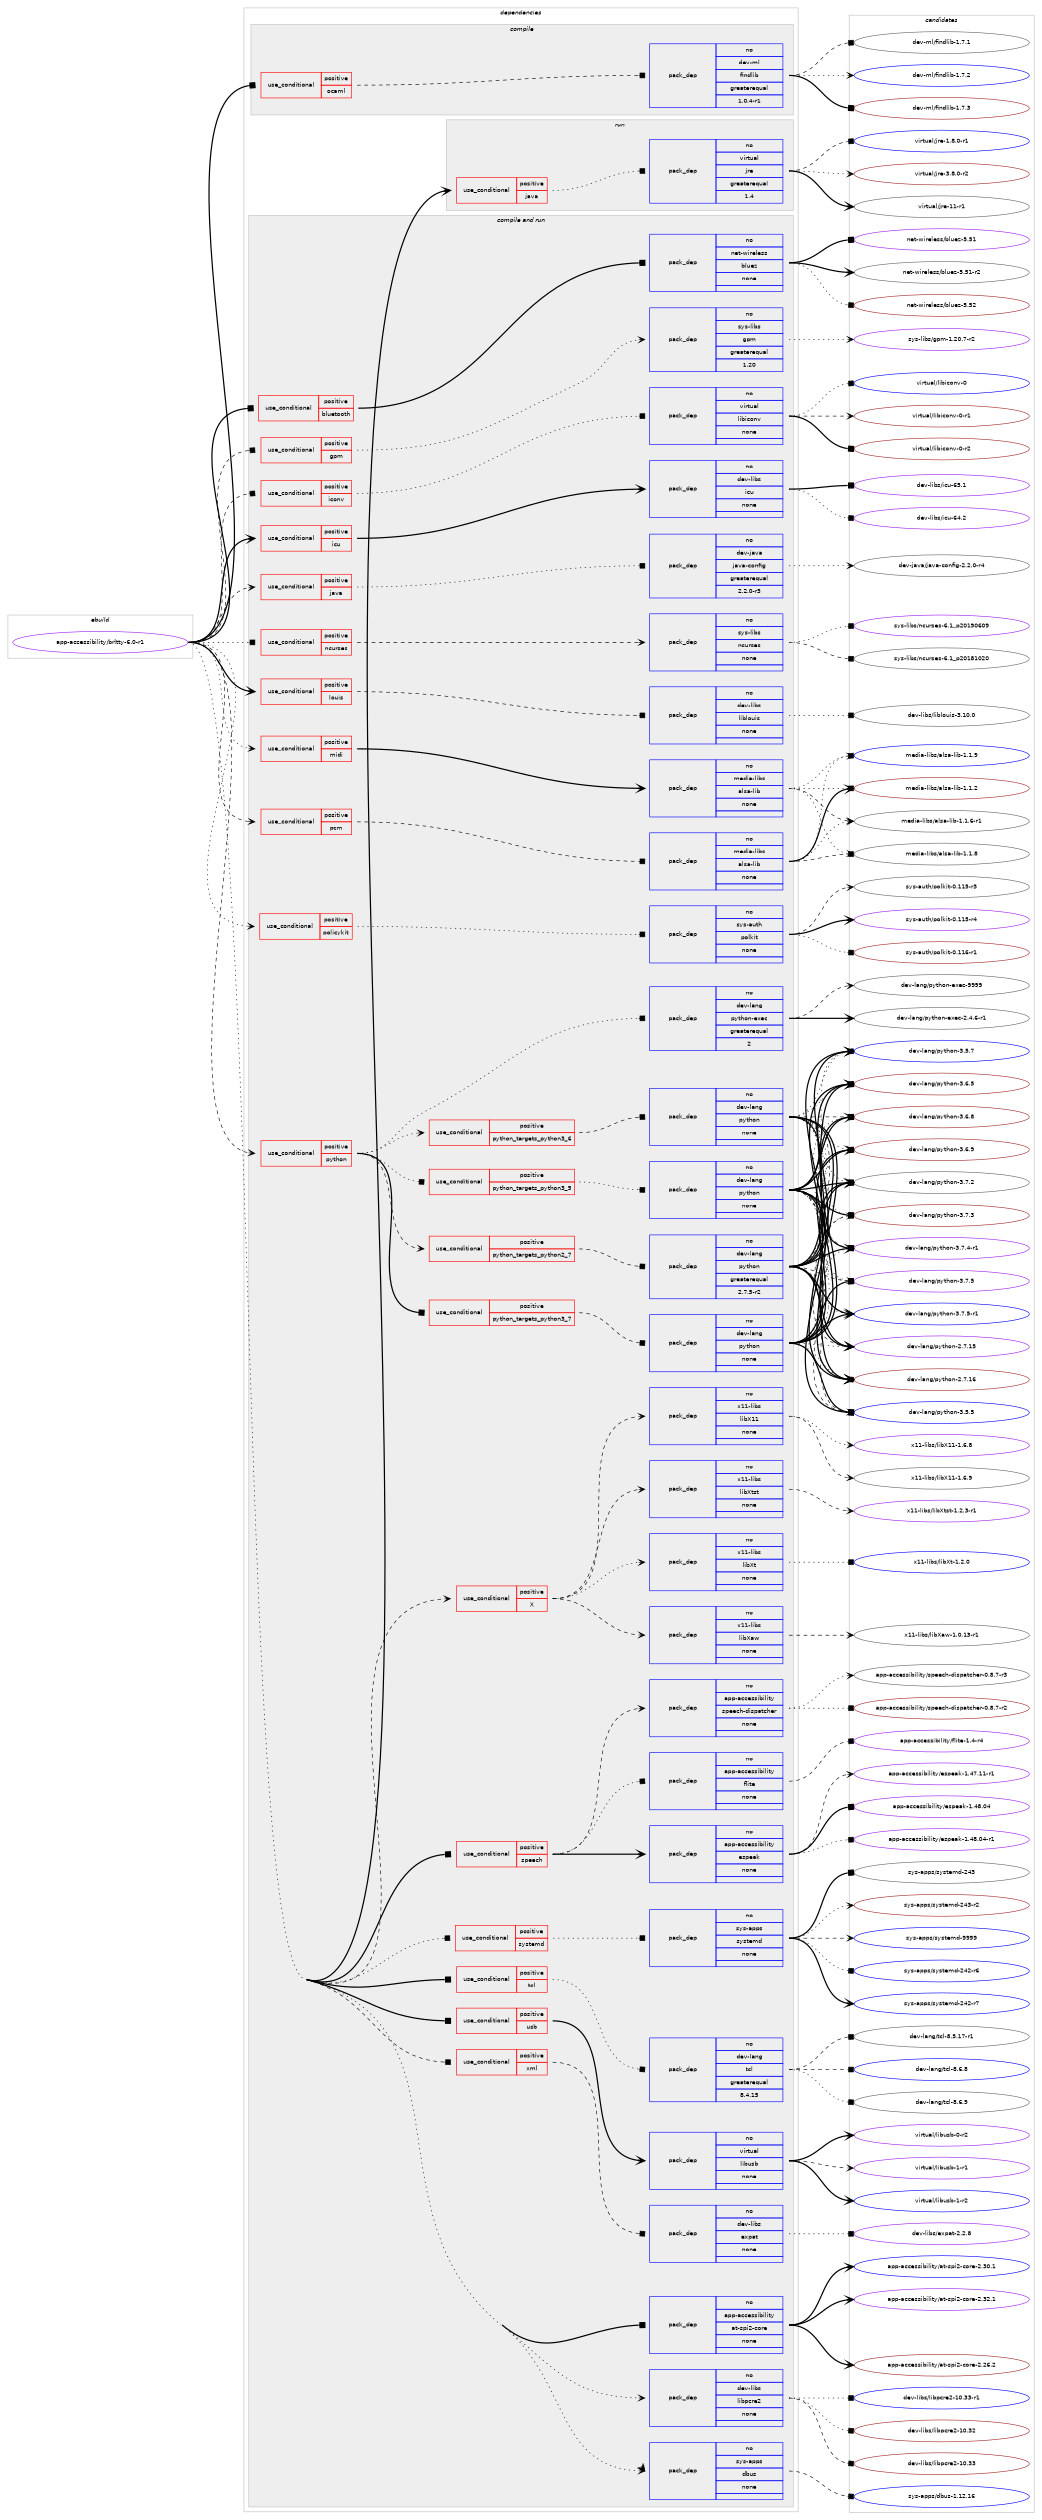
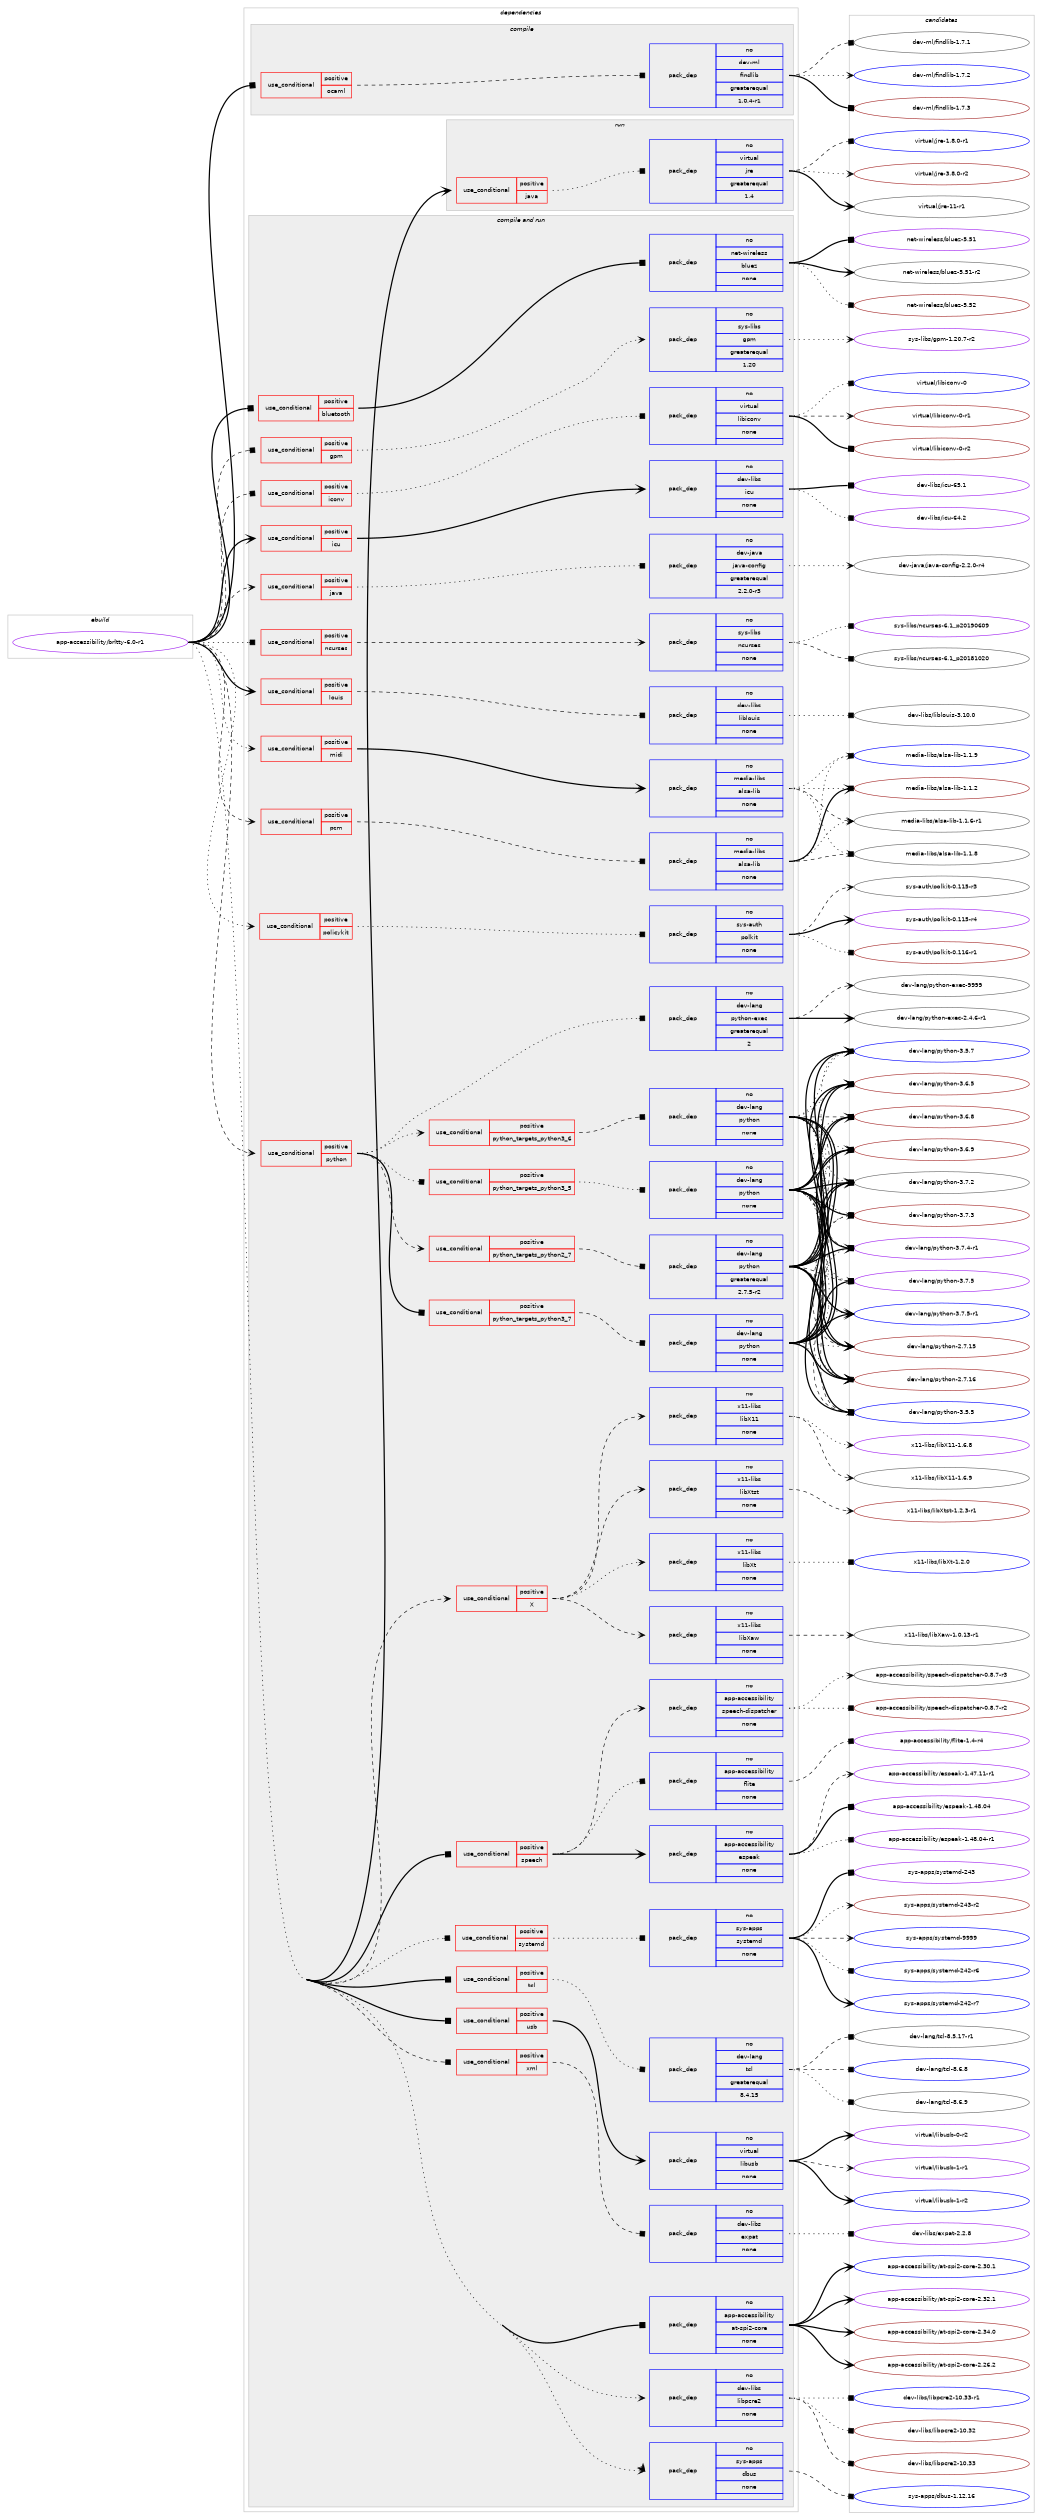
node "dev-lang/python-2.7.15": color purple -> brown
node "x11-libs/libXtst-1.2.3-r1": color purple -> brown
node "sys-apps/systemd-243": color gray40 -> purple
node "app-accessibility/at-spi2-core-2.34.0": added
